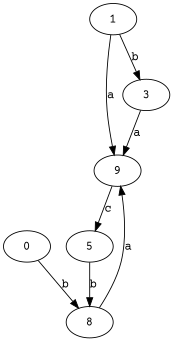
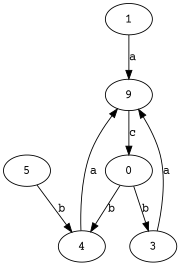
edge "1" -> "3": now "0" -> "3"
edge "9" -> "5": now "9" -> "0"
node "8": label "8" -> "4"
